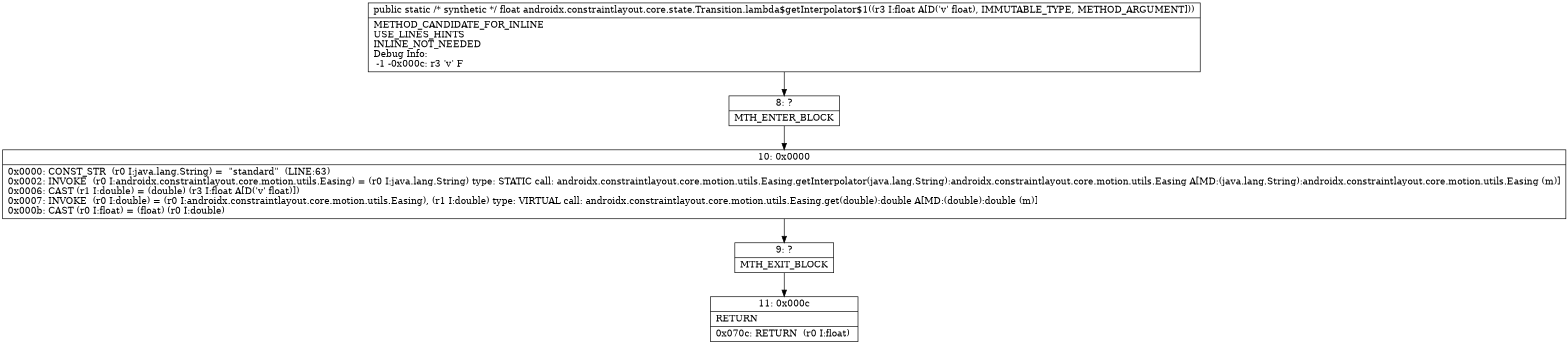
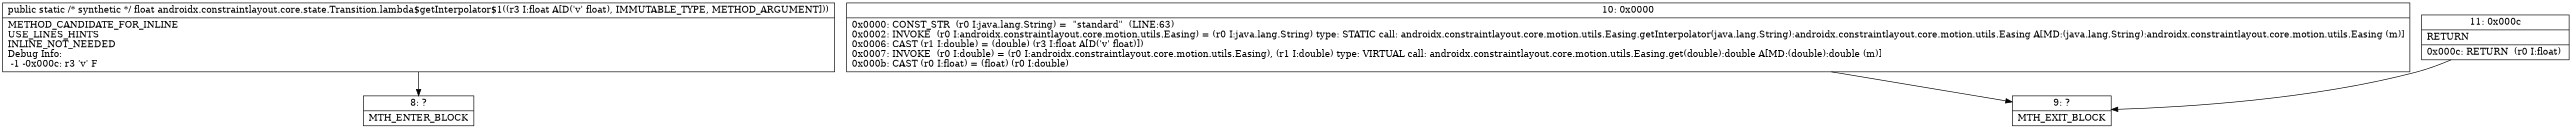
edge "8: ?" -> "10: 0x0000": removed
edge "9: ?" -> "11: 0x000c": reversed
node "11: 0x000c": text "0x070c: RETURN  (r0 I:float)" -> "0x000c: RETURN  (r0 I:float)"
